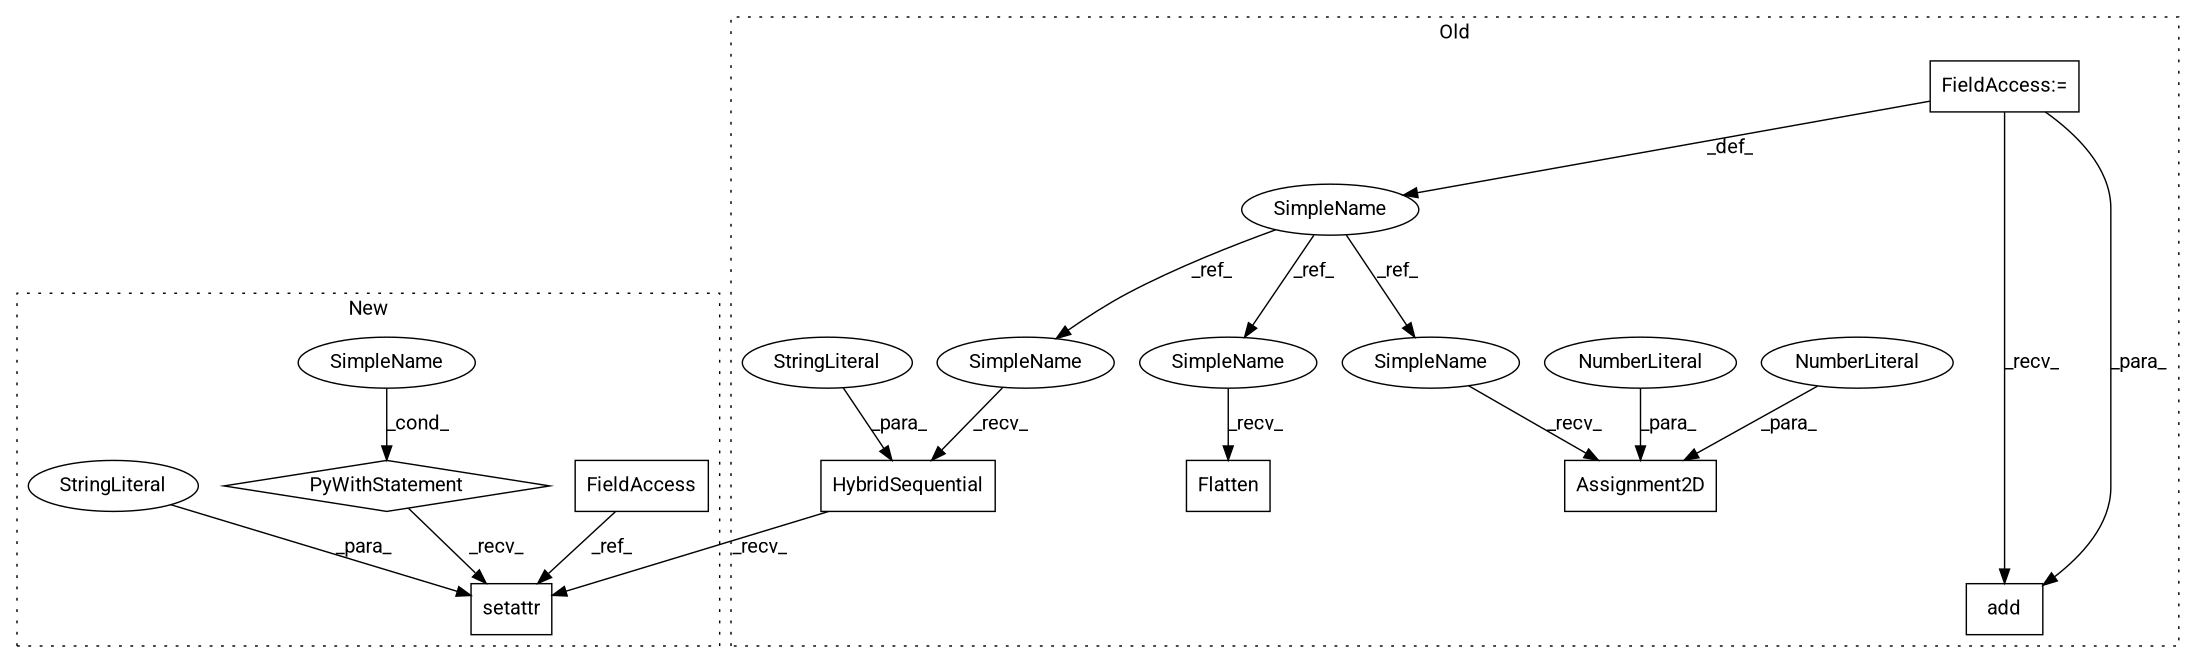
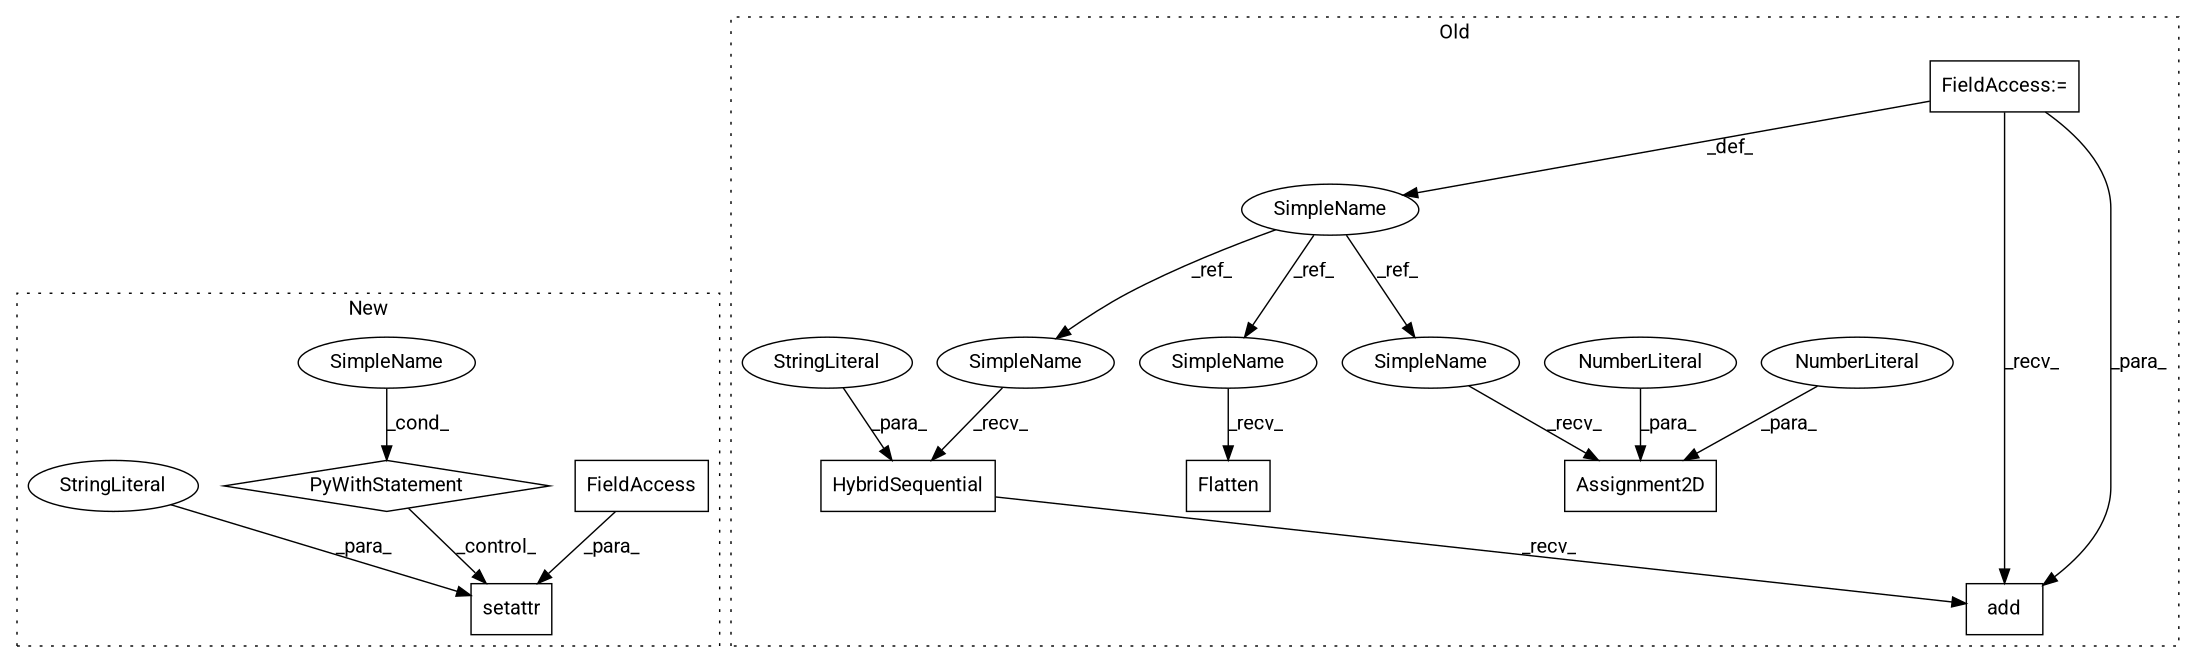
edge "PyWithStatement" -> "setattr": label "_recv_" -> "_control_"
edge "FieldAccess" -> "setattr": label "_ref_" -> "_para_"
edge "HybridSequential" -> "setattr": now "HybridSequential" -> "add"
